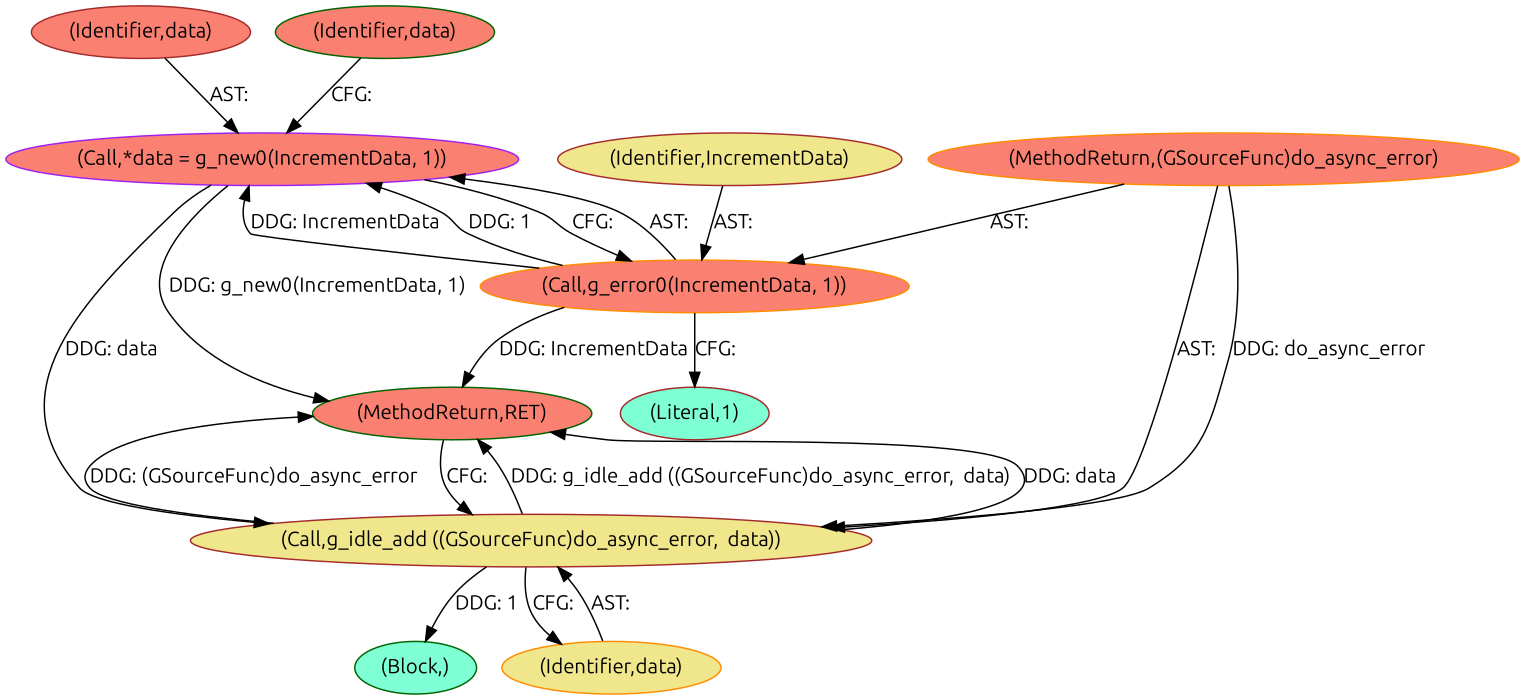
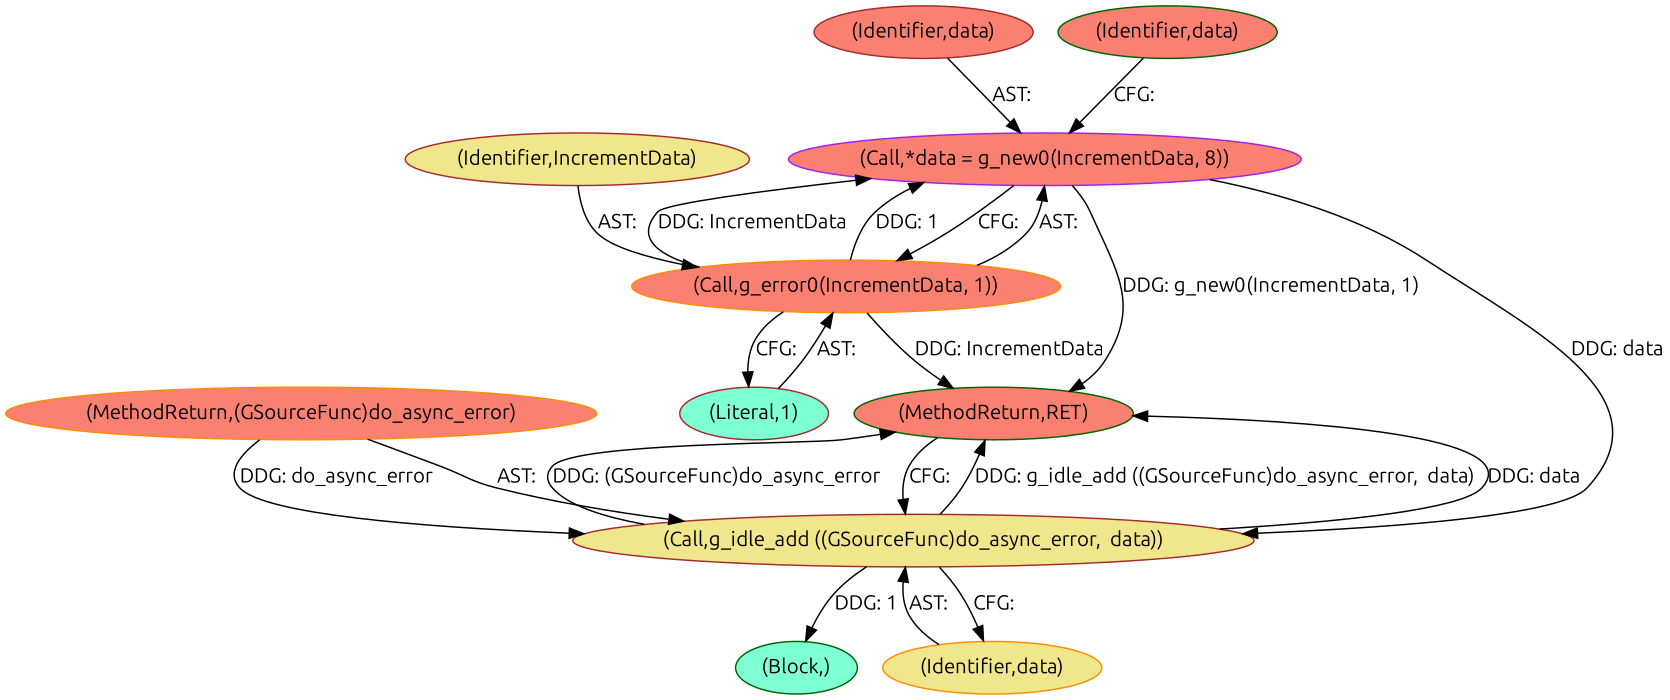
node "(Call,*data = g_new0(IncrementData, 1))": label "(Call,*data = g_new0(IncrementData, 1))" -> "(Call,*data = g_new0(IncrementData, 8))"
edge "(MethodReturn,(GSourceFunc)do_async_error)" -> "(Call,g_error0(IncrementData, 1))": now "(Literal,1)" -> "(Call,g_error0(IncrementData, 1))"
